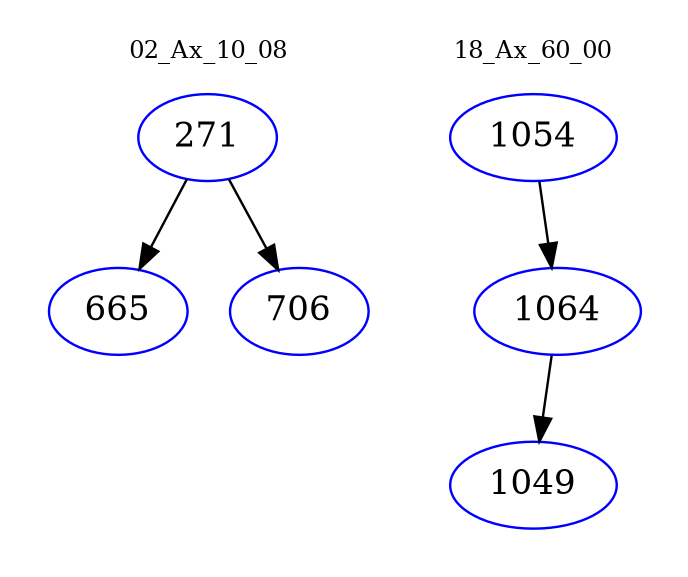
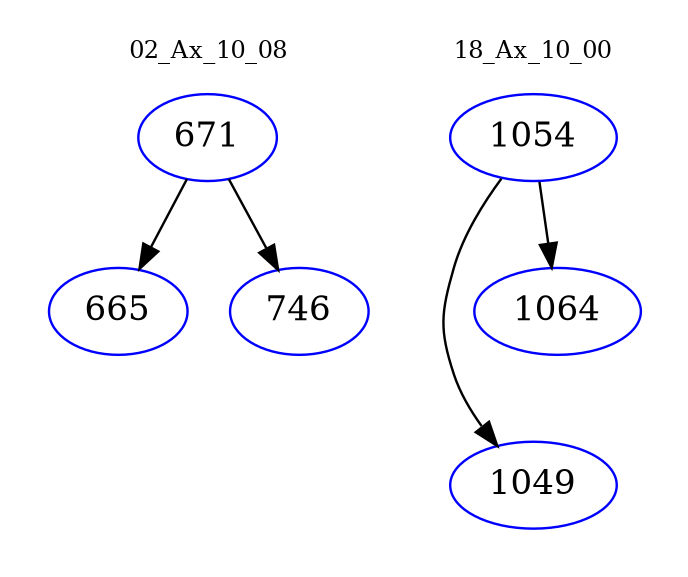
cluster "18_Ax_60_00": label "18_Ax_60_00" -> "18_Ax_10_00"
node "271": label "271" -> "671"
node "706": label "706" -> "746"
edge "1064" -> "1049": now "1054" -> "1049"
